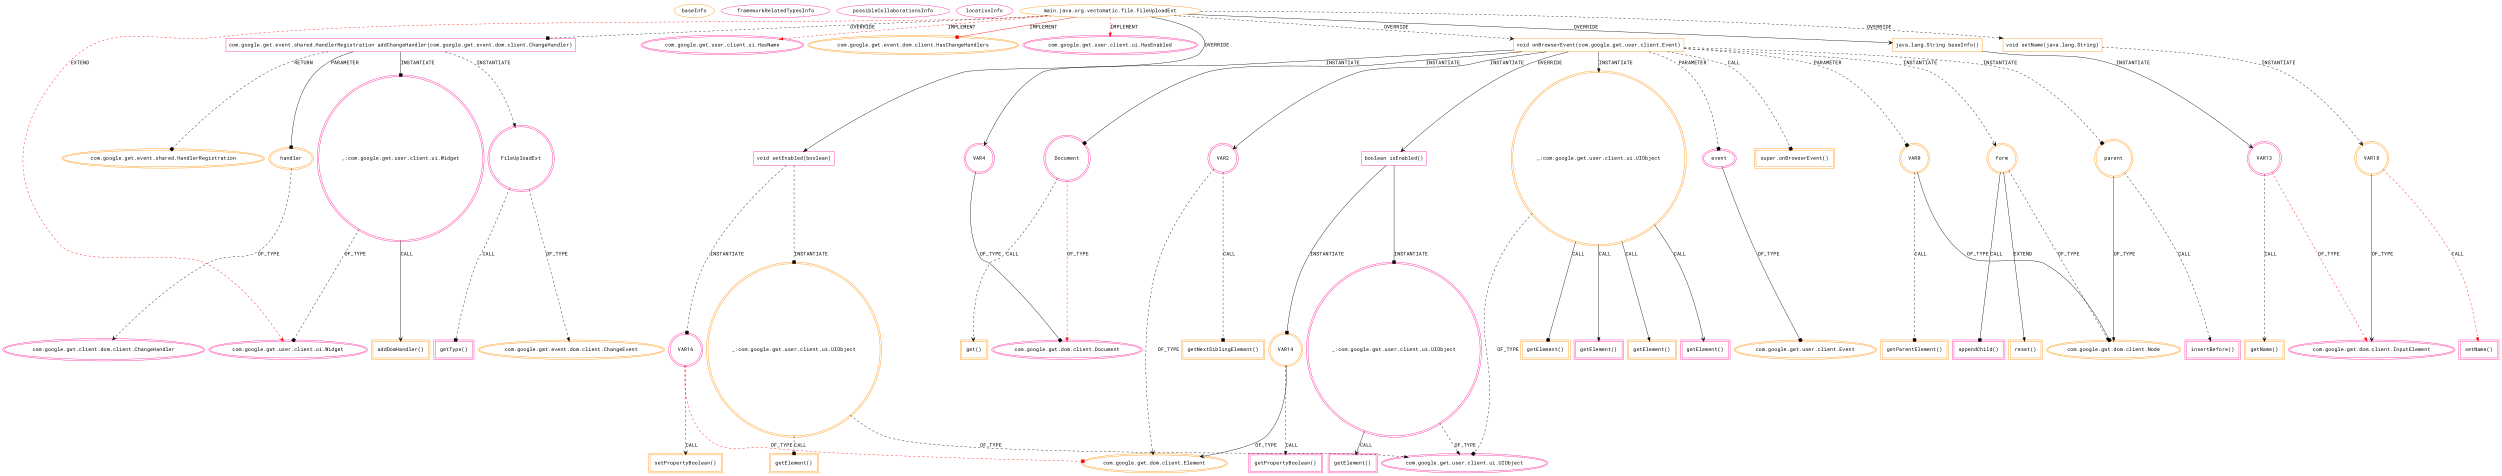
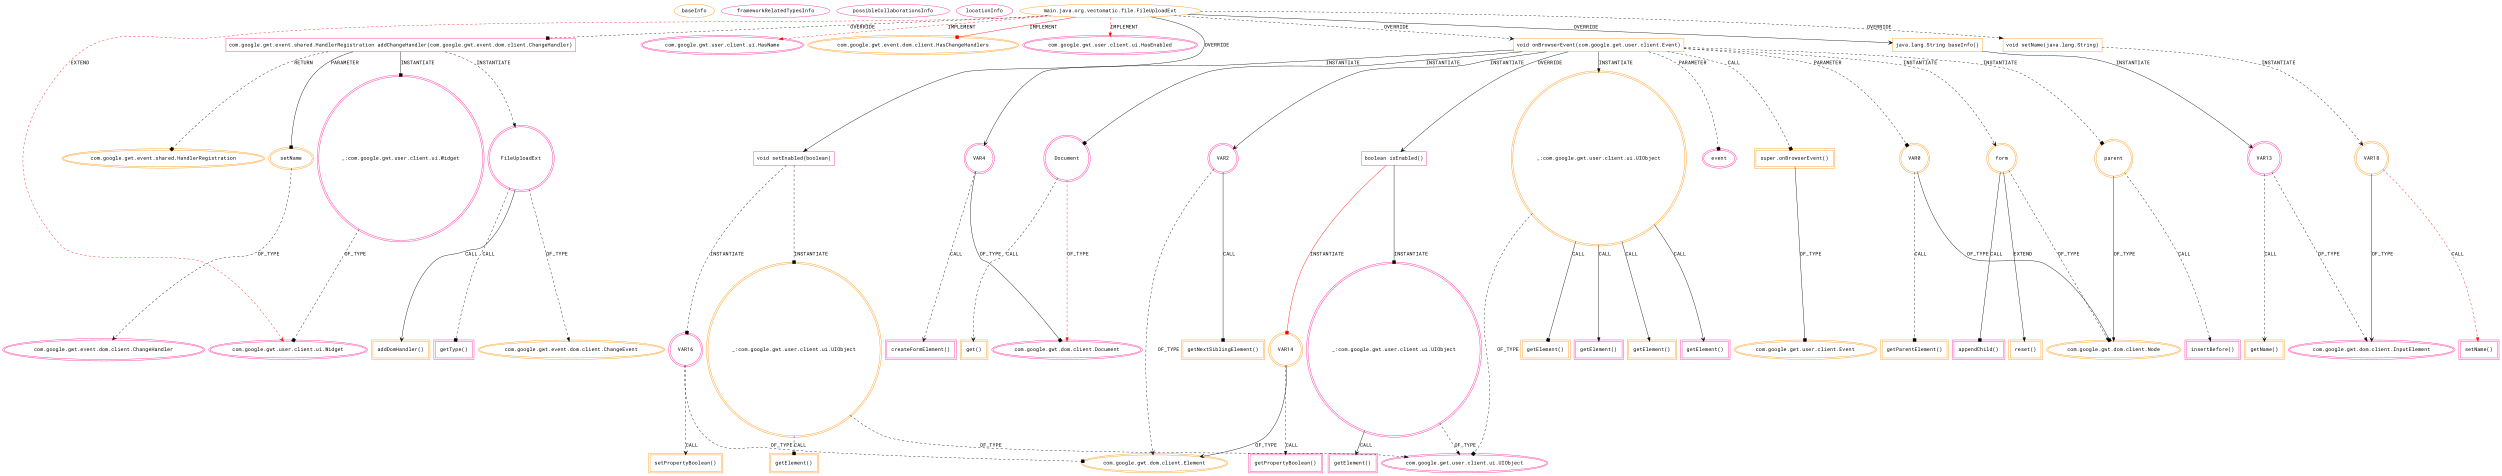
node "handler": label "handler" -> "setName"
edge "boolean isEnabled()" -> "VAR14": color black -> red
edge "event" -> "com.google.gwt.user.client.Event": now "super.onBrowserEvent()" -> "com.google.gwt.user.client.Event"
edge "VAR2" -> "getNextSiblingElement()": style dashed -> solid
edge "VAR13" -> "com.google.gwt.dom.client.InputElement": color red -> black
edge "_:com.google.gwt.user.client.ui.Widget" -> "addDomHandler()": now "FileUploadExt" -> "addDomHandler()"
node "com.google.gwt.client.dom.client.ChangeHandler": label "com.google.gwt.client.dom.client.ChangeHandler" -> "com.google.gwt.event.dom.client.ChangeHandler"
node "createFormElement()": added
edge "VAR16" -> "com.google.gwt.dom.client.Element": color red -> black
